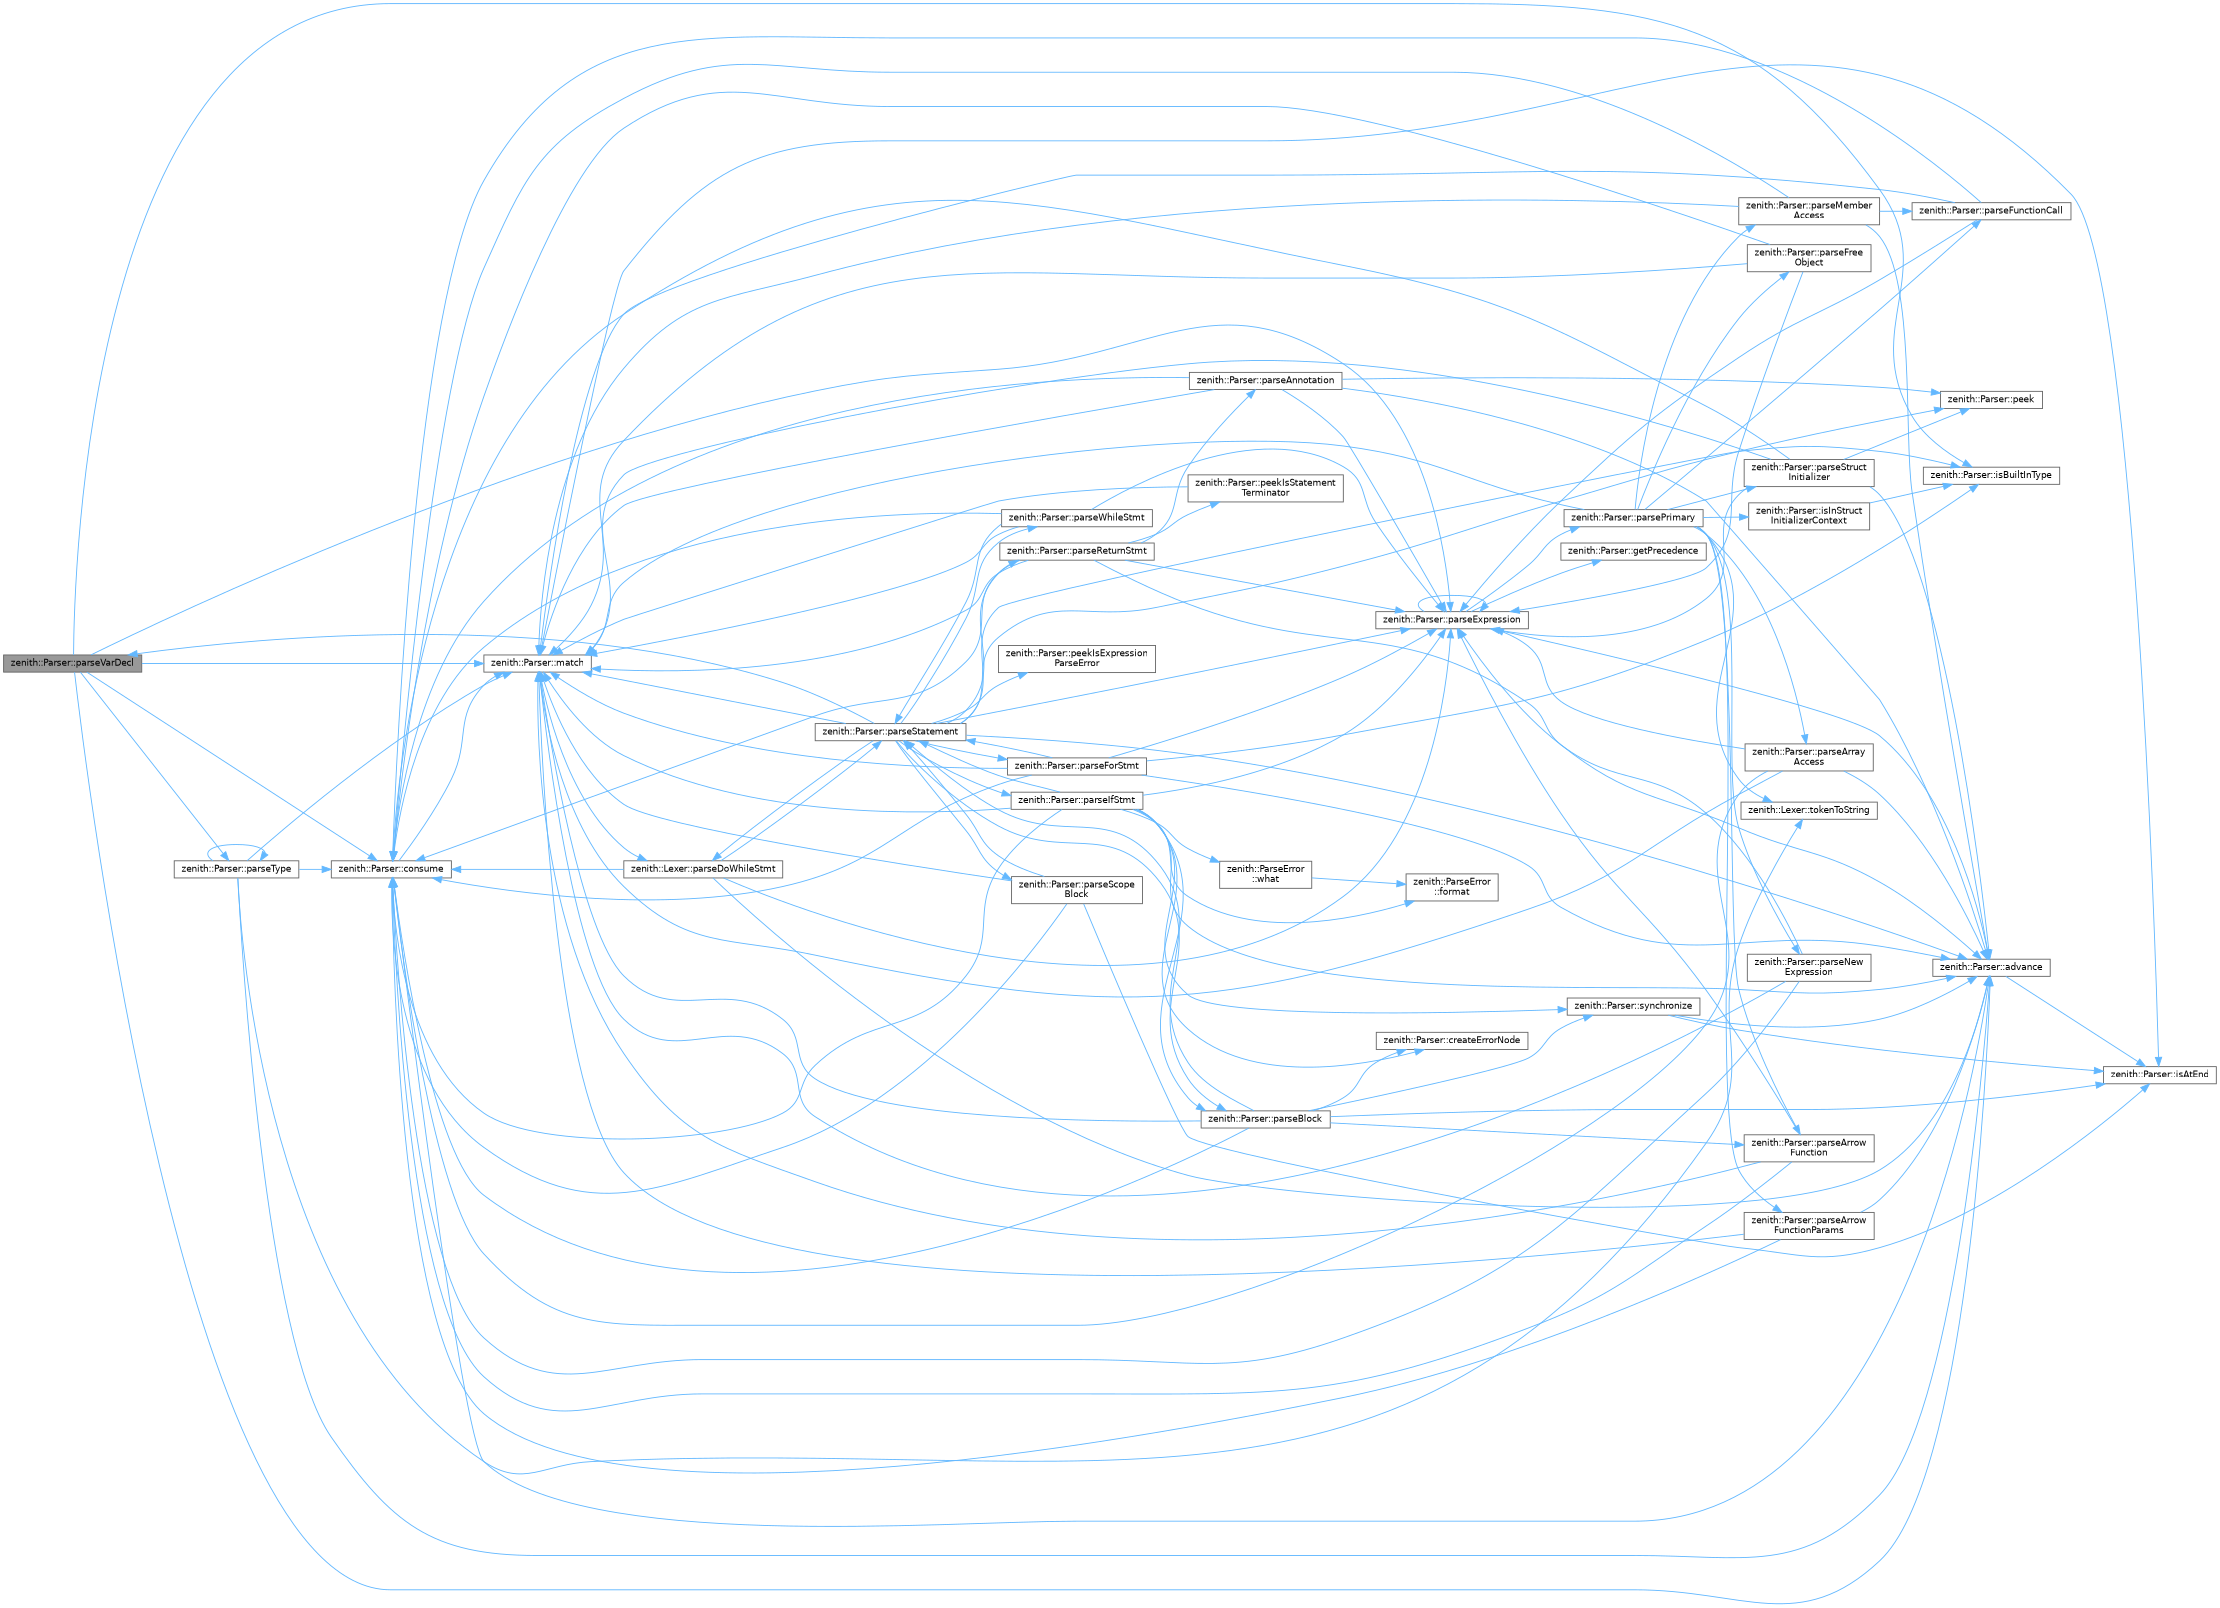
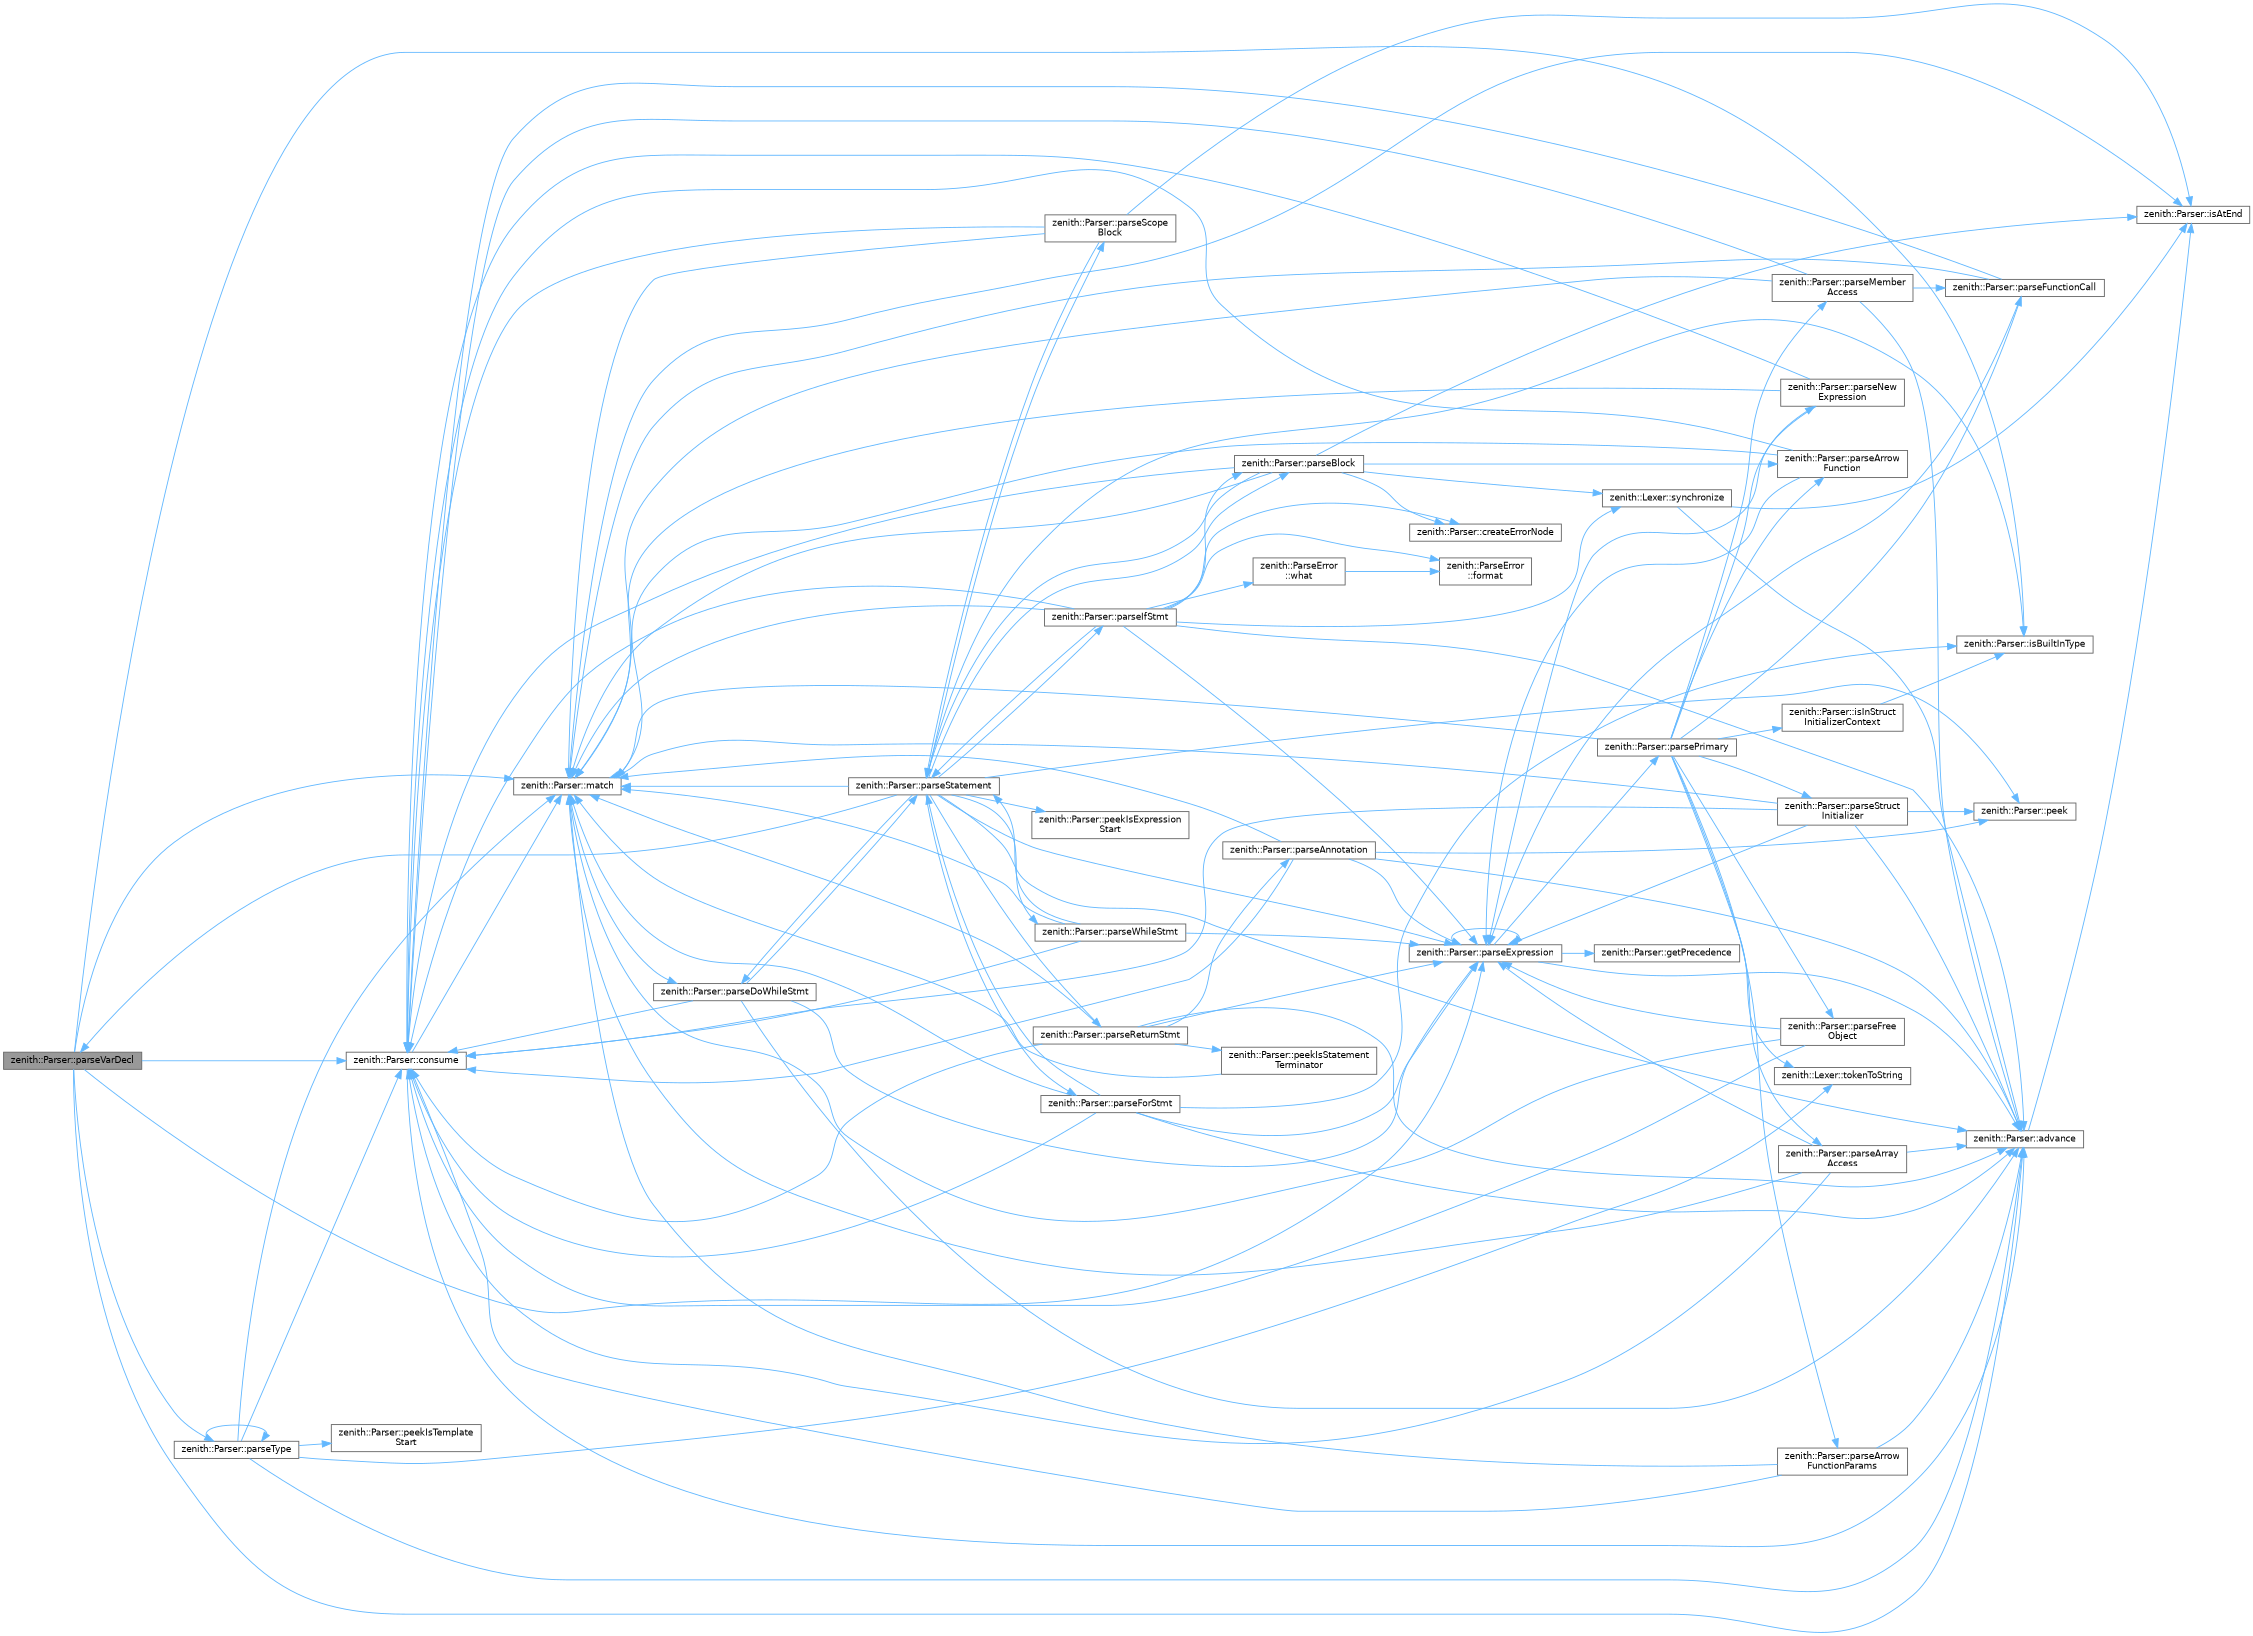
node "zenith::Parser::peekIsExpression ParseError": label "zenith::Parser::peekIsExpression ParseError" -> "zenith::Parser::peekIsExpression Start"
node "zenith::Lexer::parseDoWhileStmt": label "zenith::Lexer::parseDoWhileStmt" -> "zenith::Parser::parseDoWhileStmt"
node "zenith::Parser::synchronize": label "zenith::Parser::synchronize" -> "zenith::Lexer::synchronize"
node "zenith::Parser::peekIsTemplate Start": added
